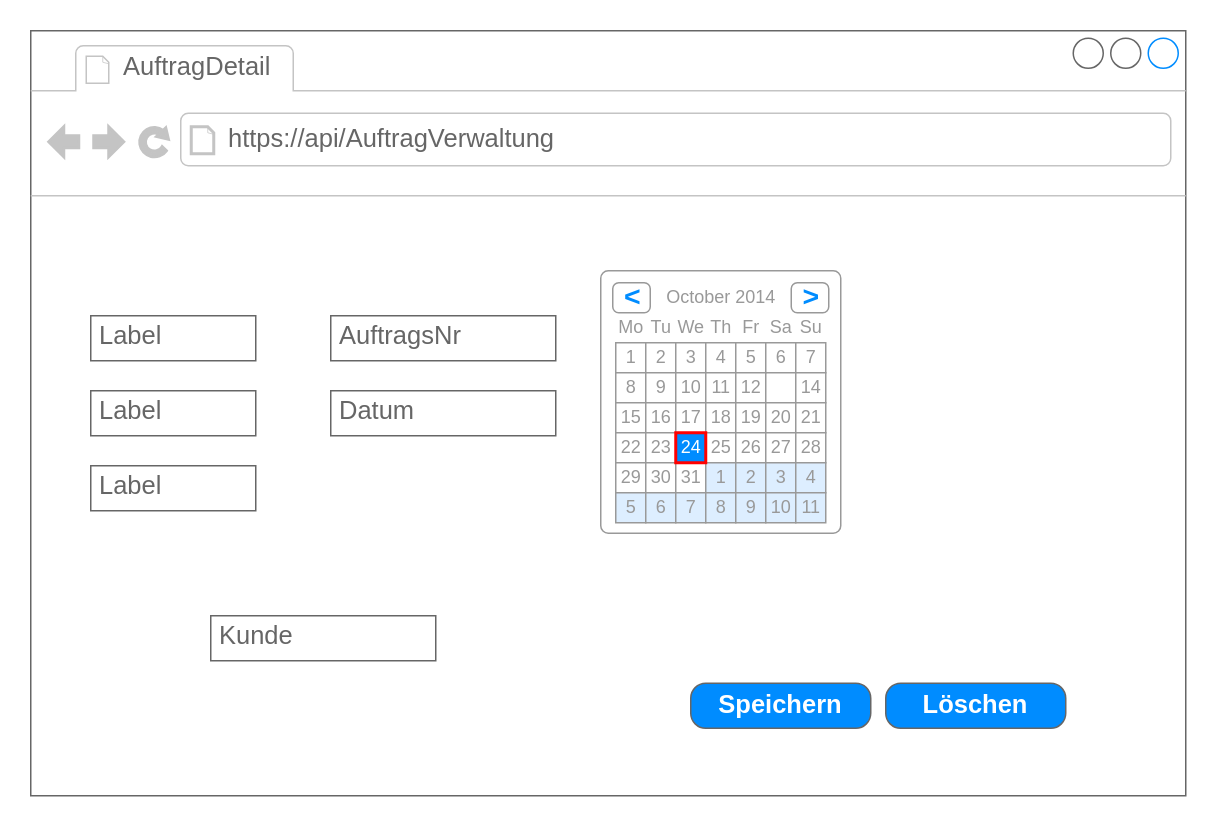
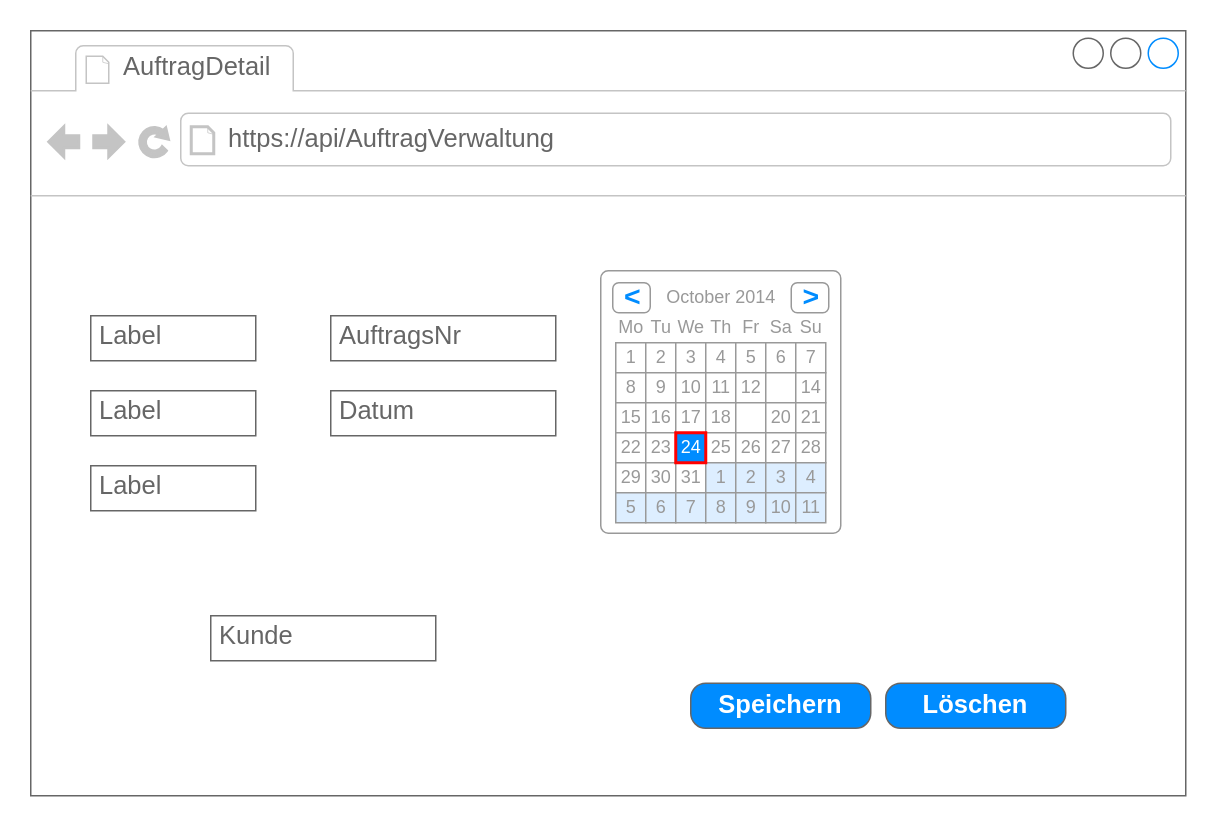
node "19": removed
